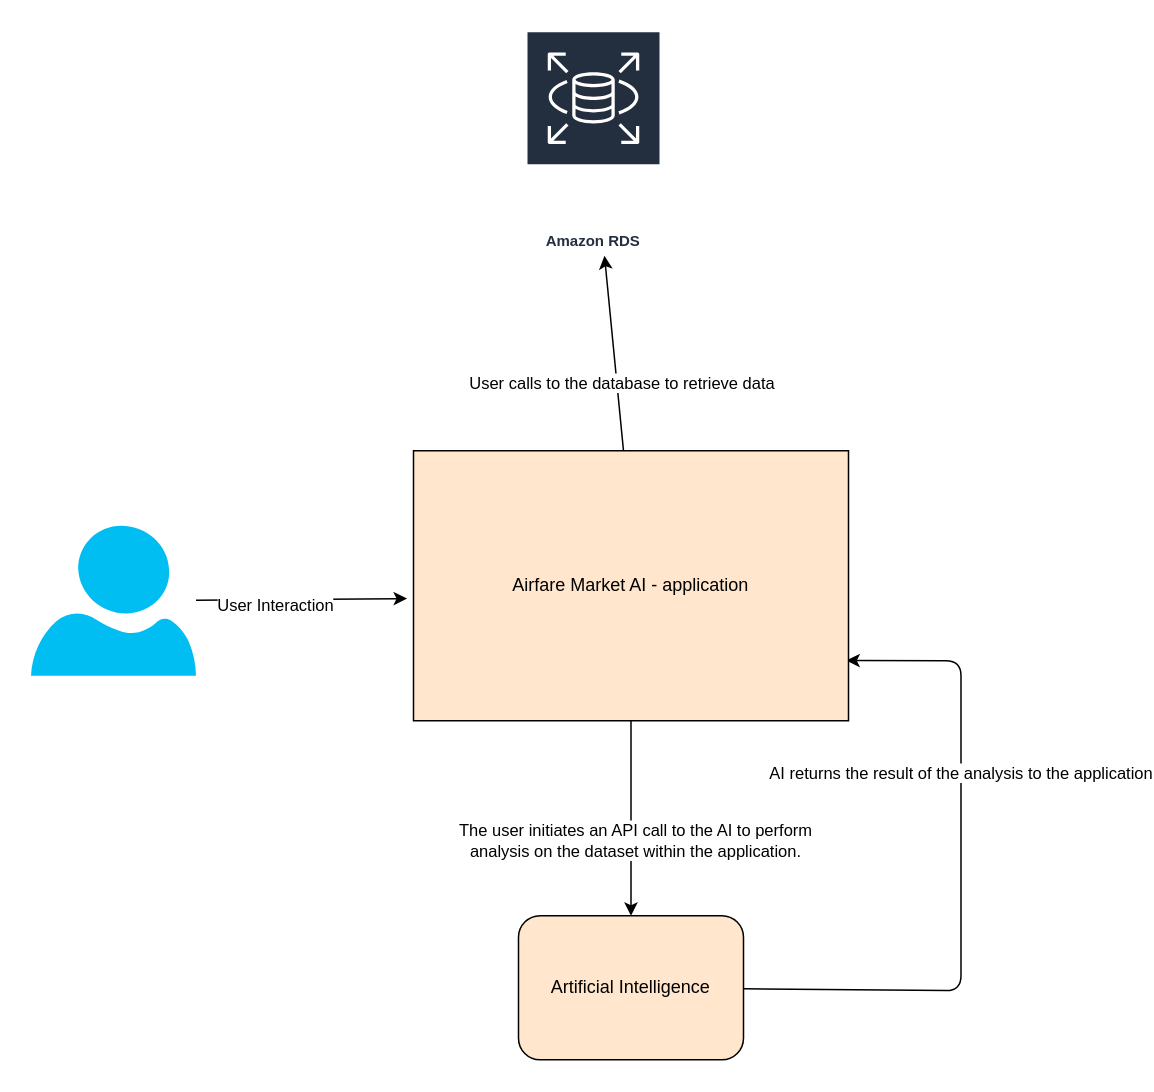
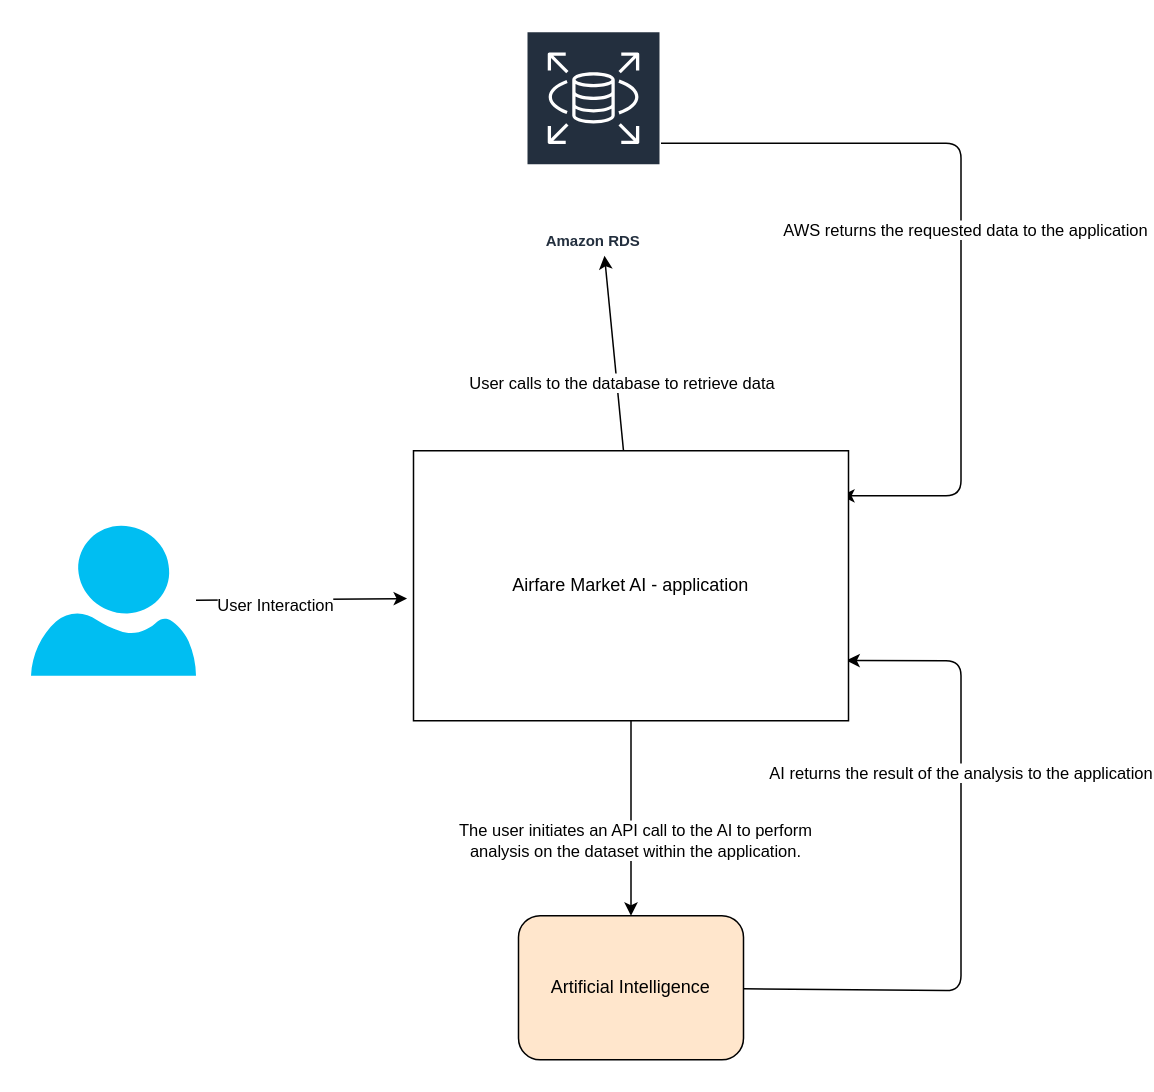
edge "Amazon RDS" -> "Airfare Market AI - application": added, label "AWS returns the requested data to the application"
node "Airfare Market AI - application": fillcolor #ffe6cc -> #ffffff
